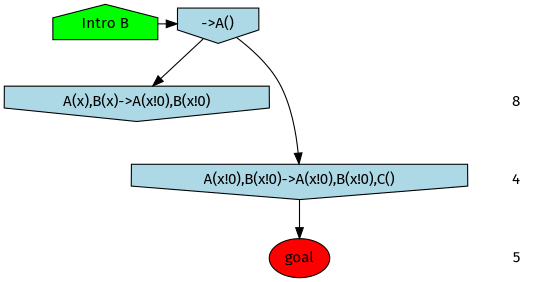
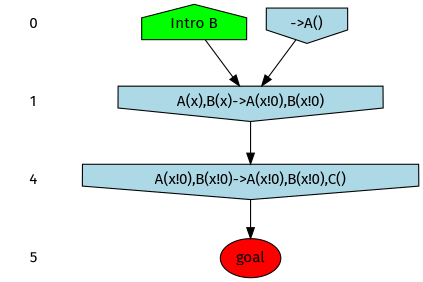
node "0": added
edge "Intro B" -> "->A()": now "Intro B" -> "A(x),B(x)->A(x!0),B(x!0)"
edge "->A()" -> "A(x!0),B(x!0)->A(x!0),B(x!0),C()": now "A(x),B(x)->A(x!0),B(x!0)" -> "A(x!0),B(x!0)->A(x!0),B(x!0),C()"
node "8": label "8" -> "1"
